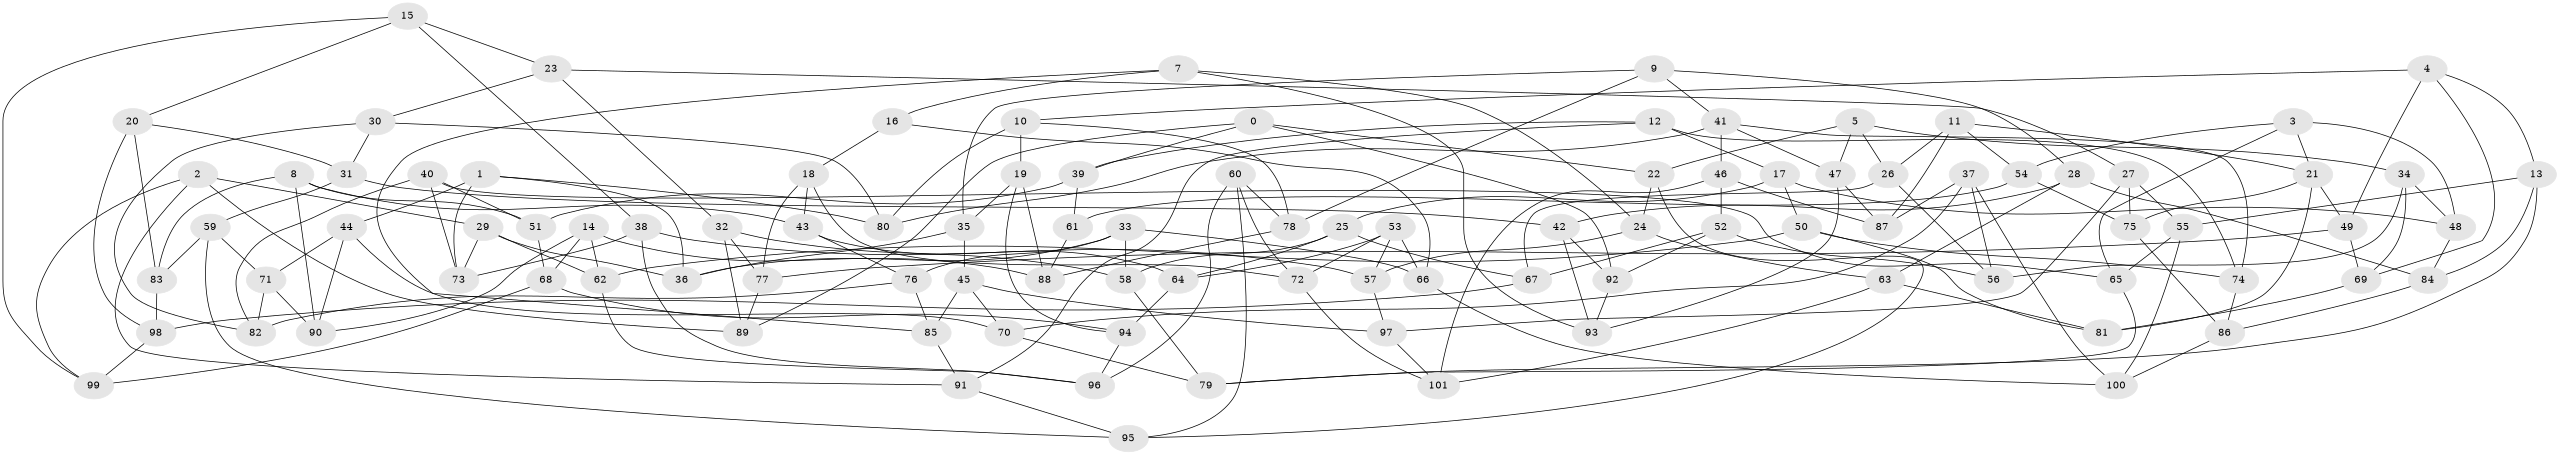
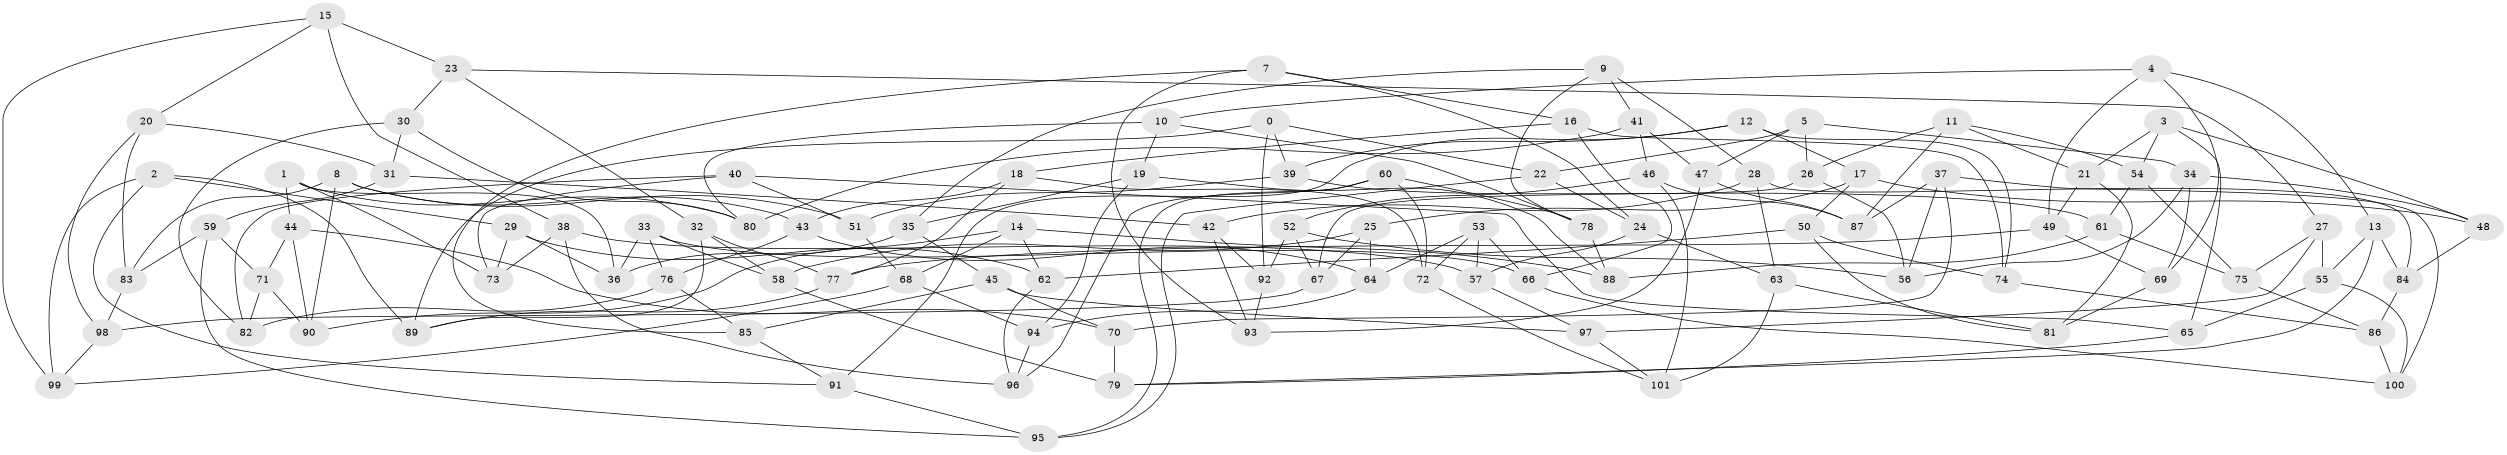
edge "41" -- "74": now "16" -- "74"
edge "21" -- "75": now "61" -- "75"
